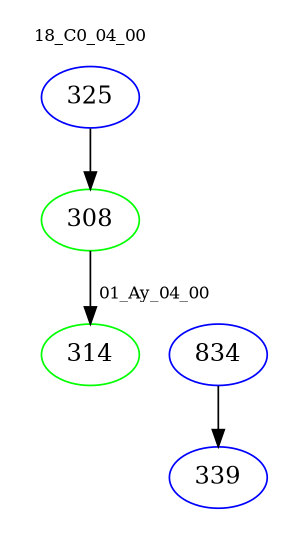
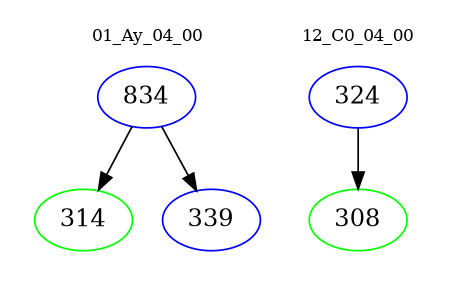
cluster "18_C0_04_00": label "18_C0_04_00" -> "12_C0_04_00"
node "325": label "325" -> "324"
edge "308" -> "314": now "834" -> "314"
